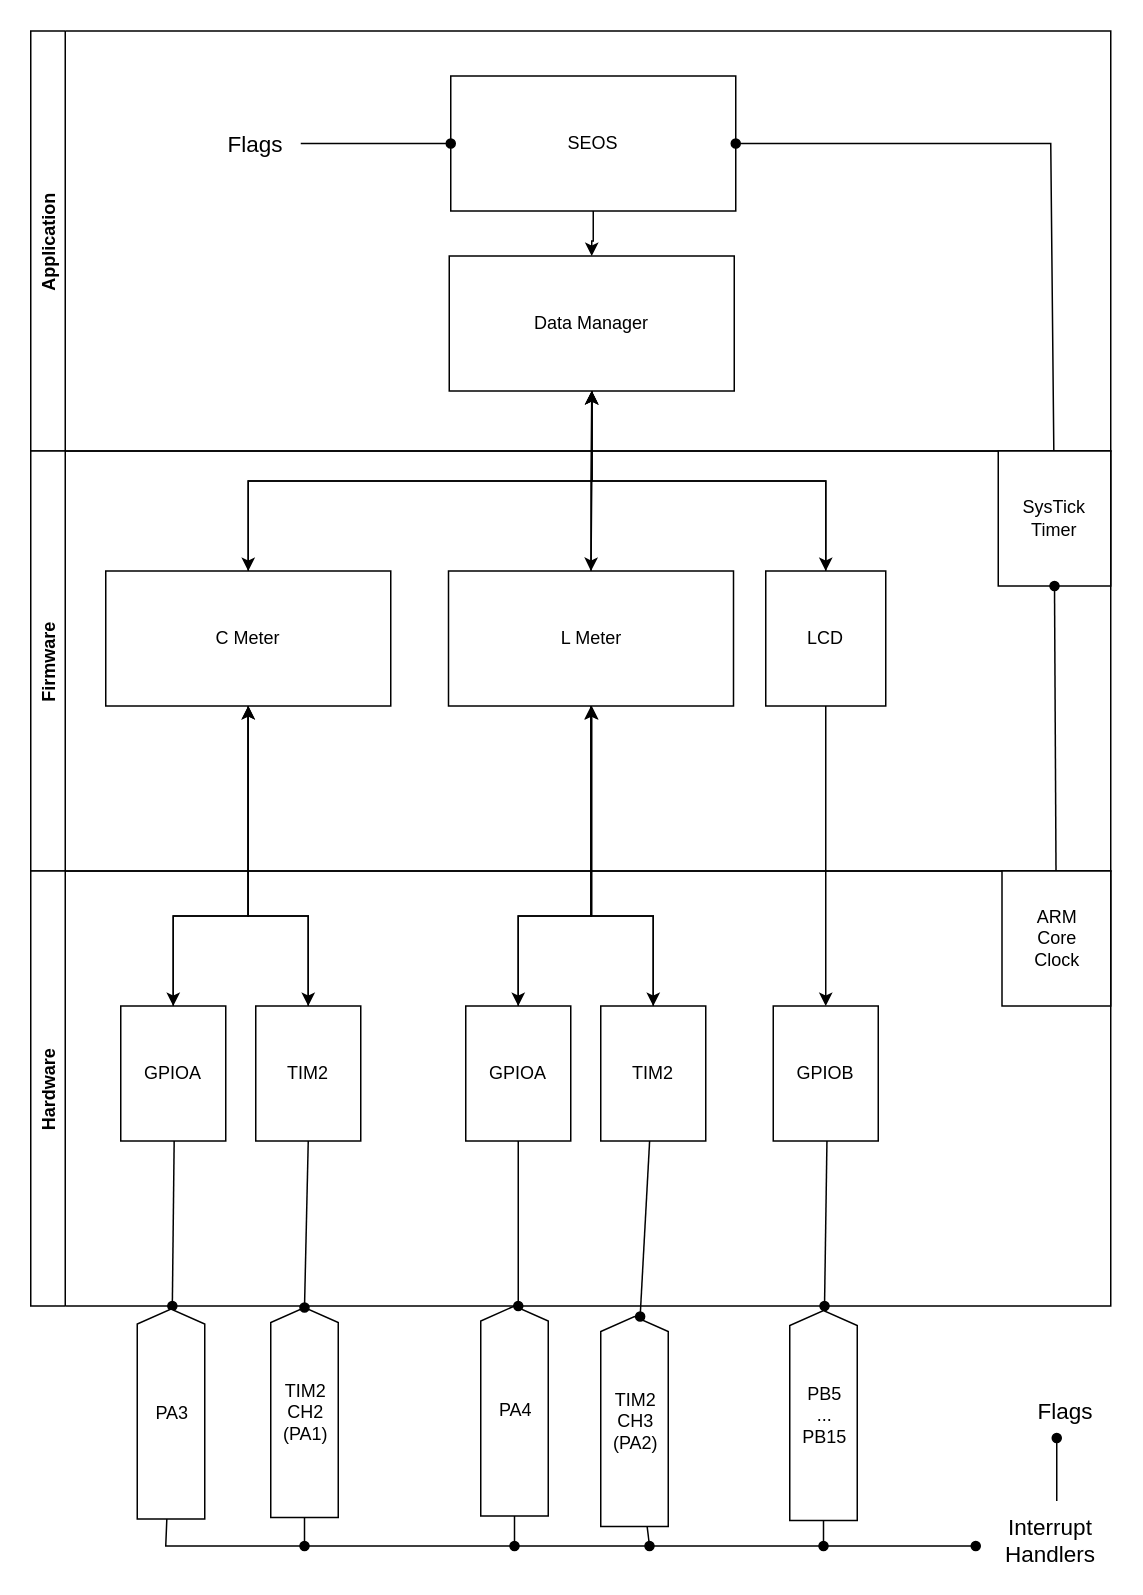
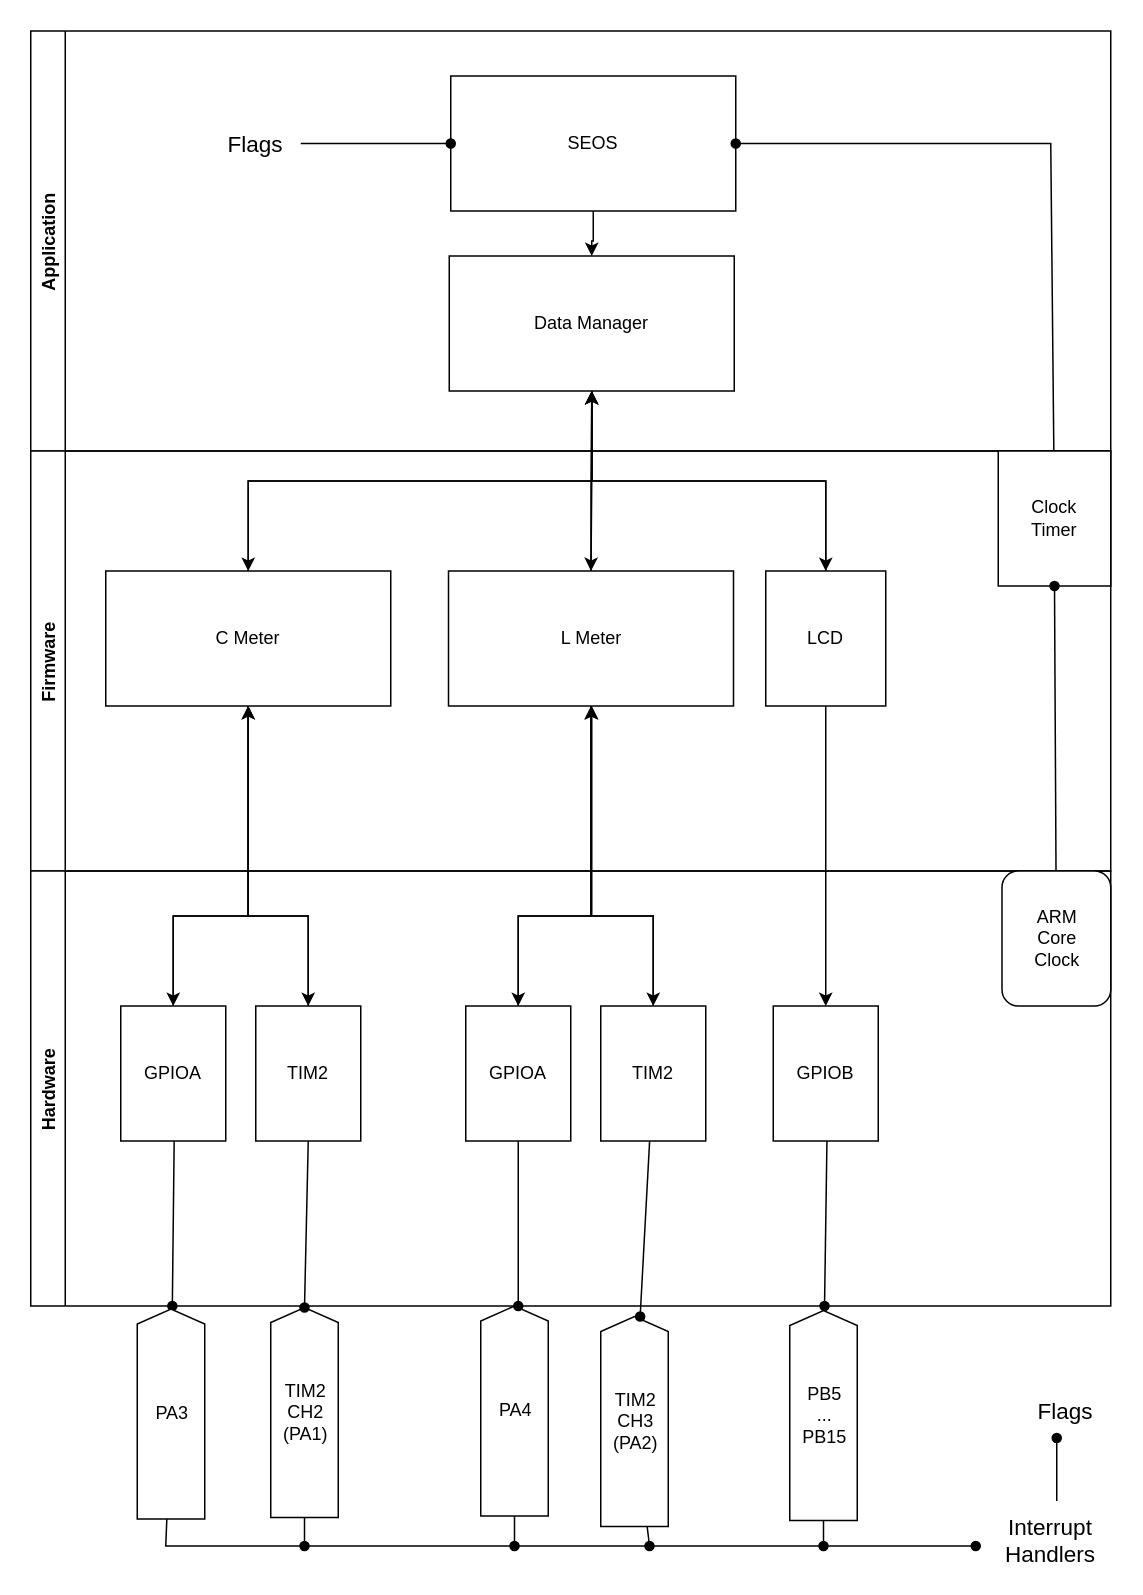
node "SysTick Timer": label "SysTick Timer" -> "Clock Timer"
node "ARM Core Clock": shape rectangle -> rounded rectangle
